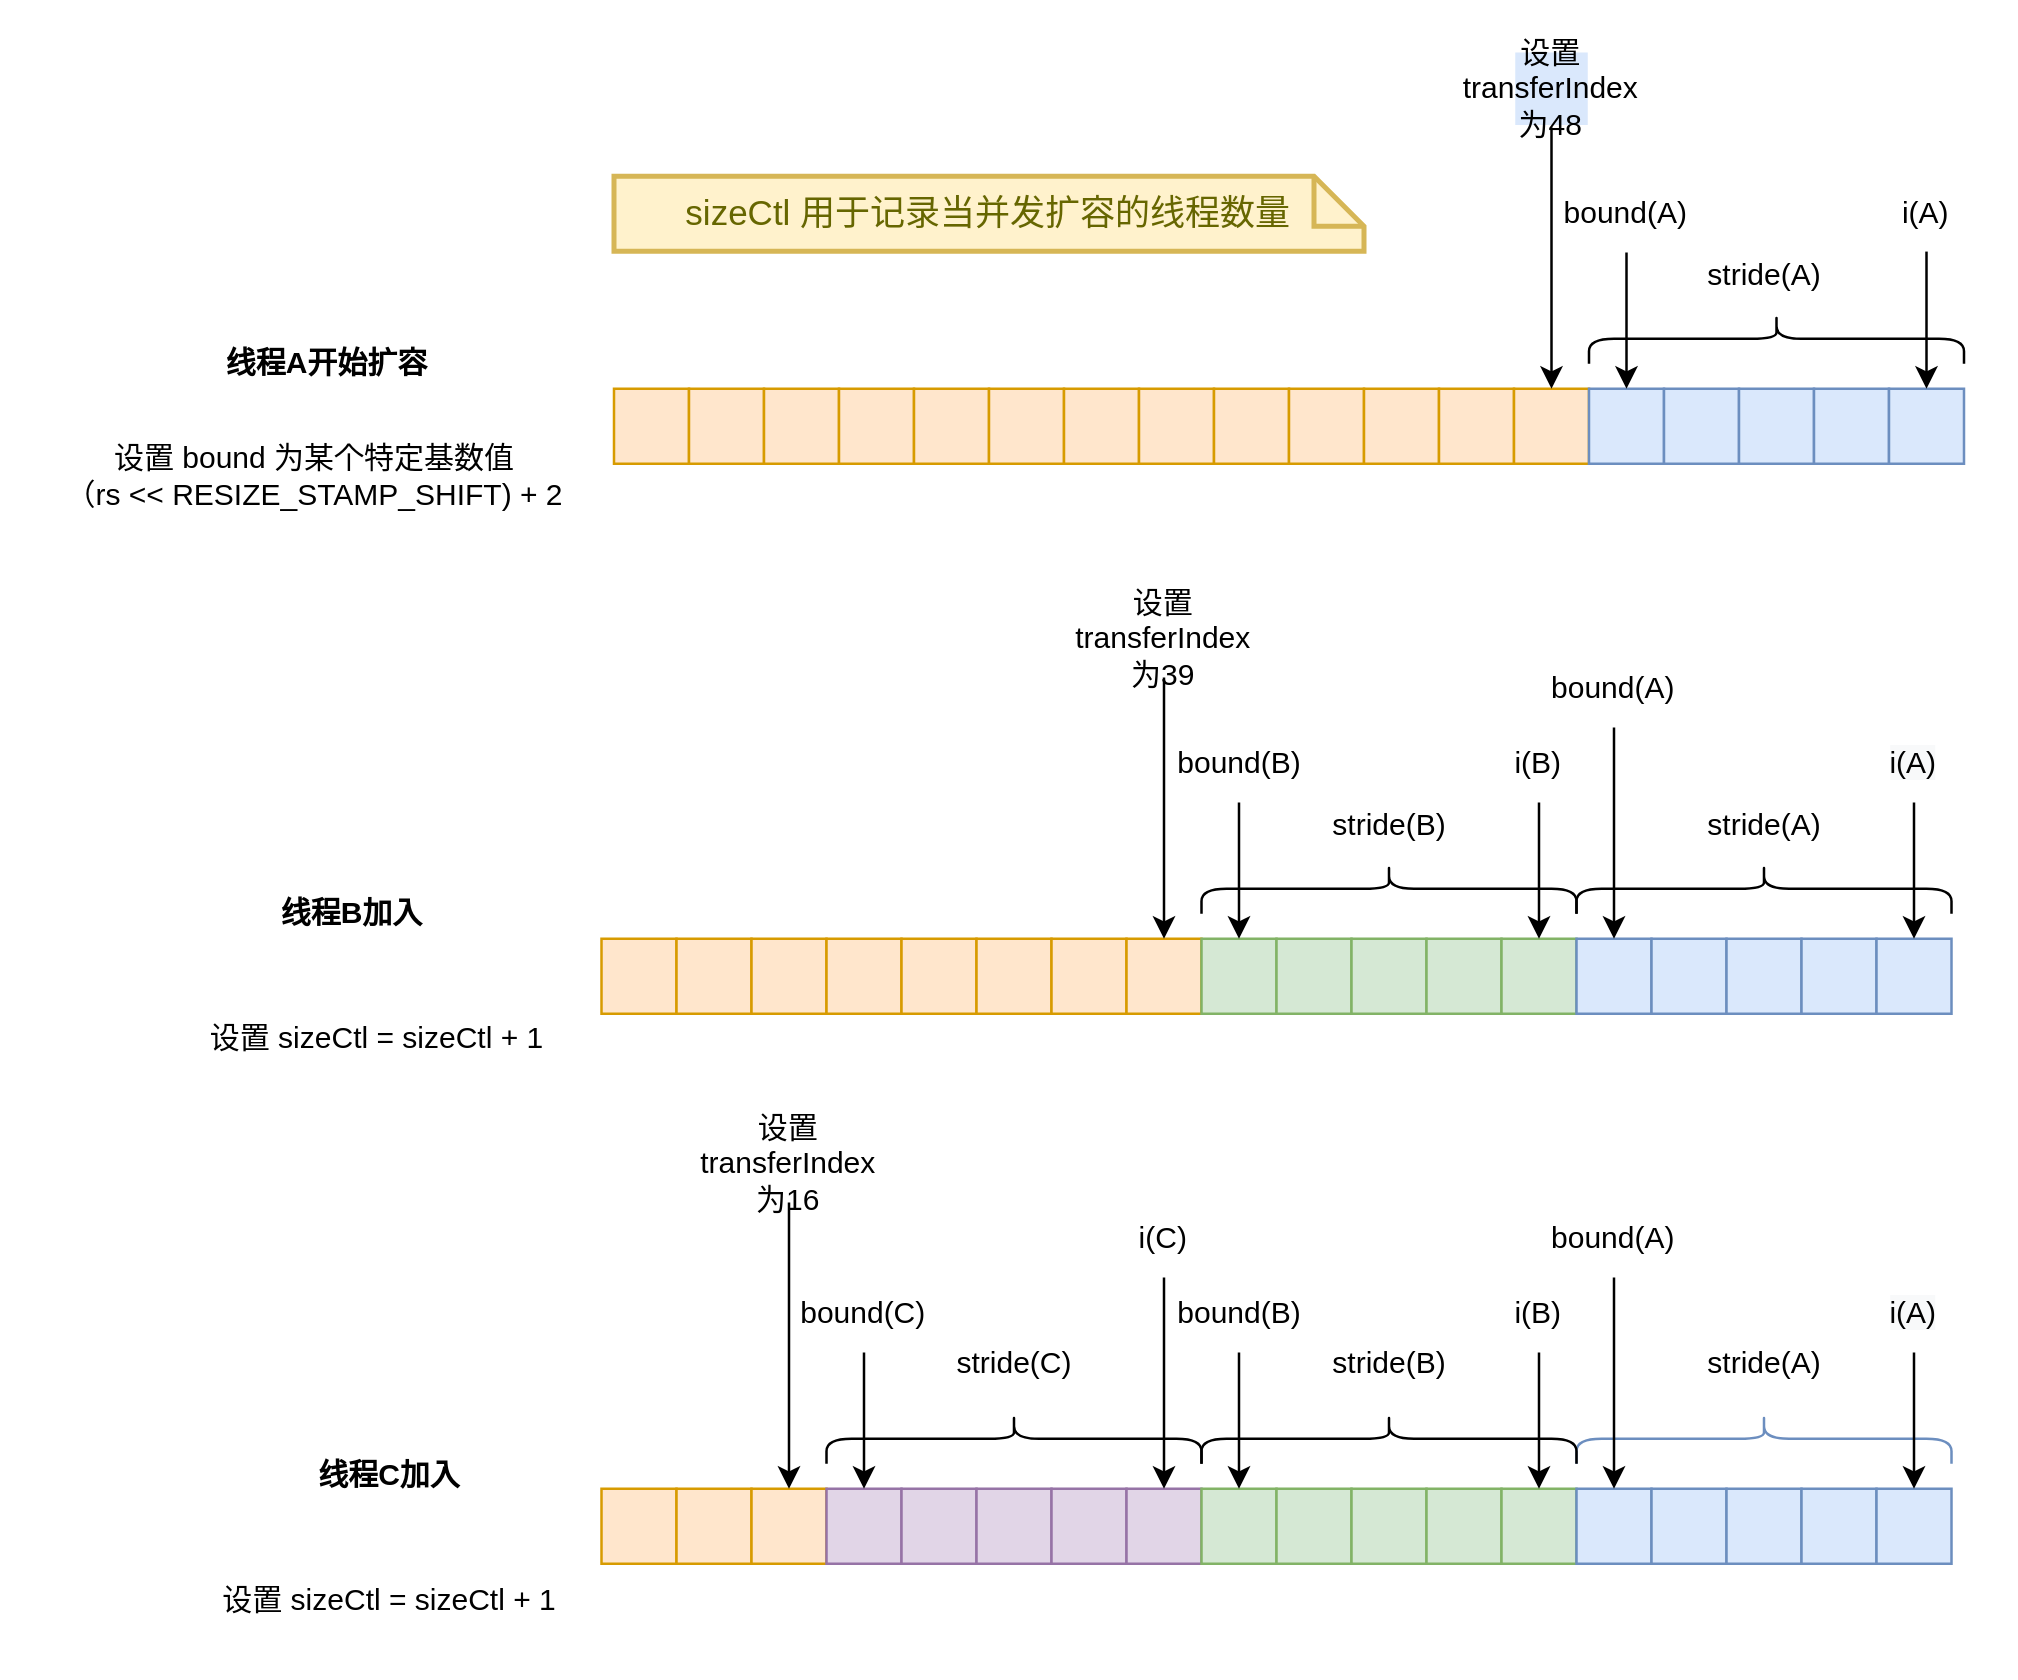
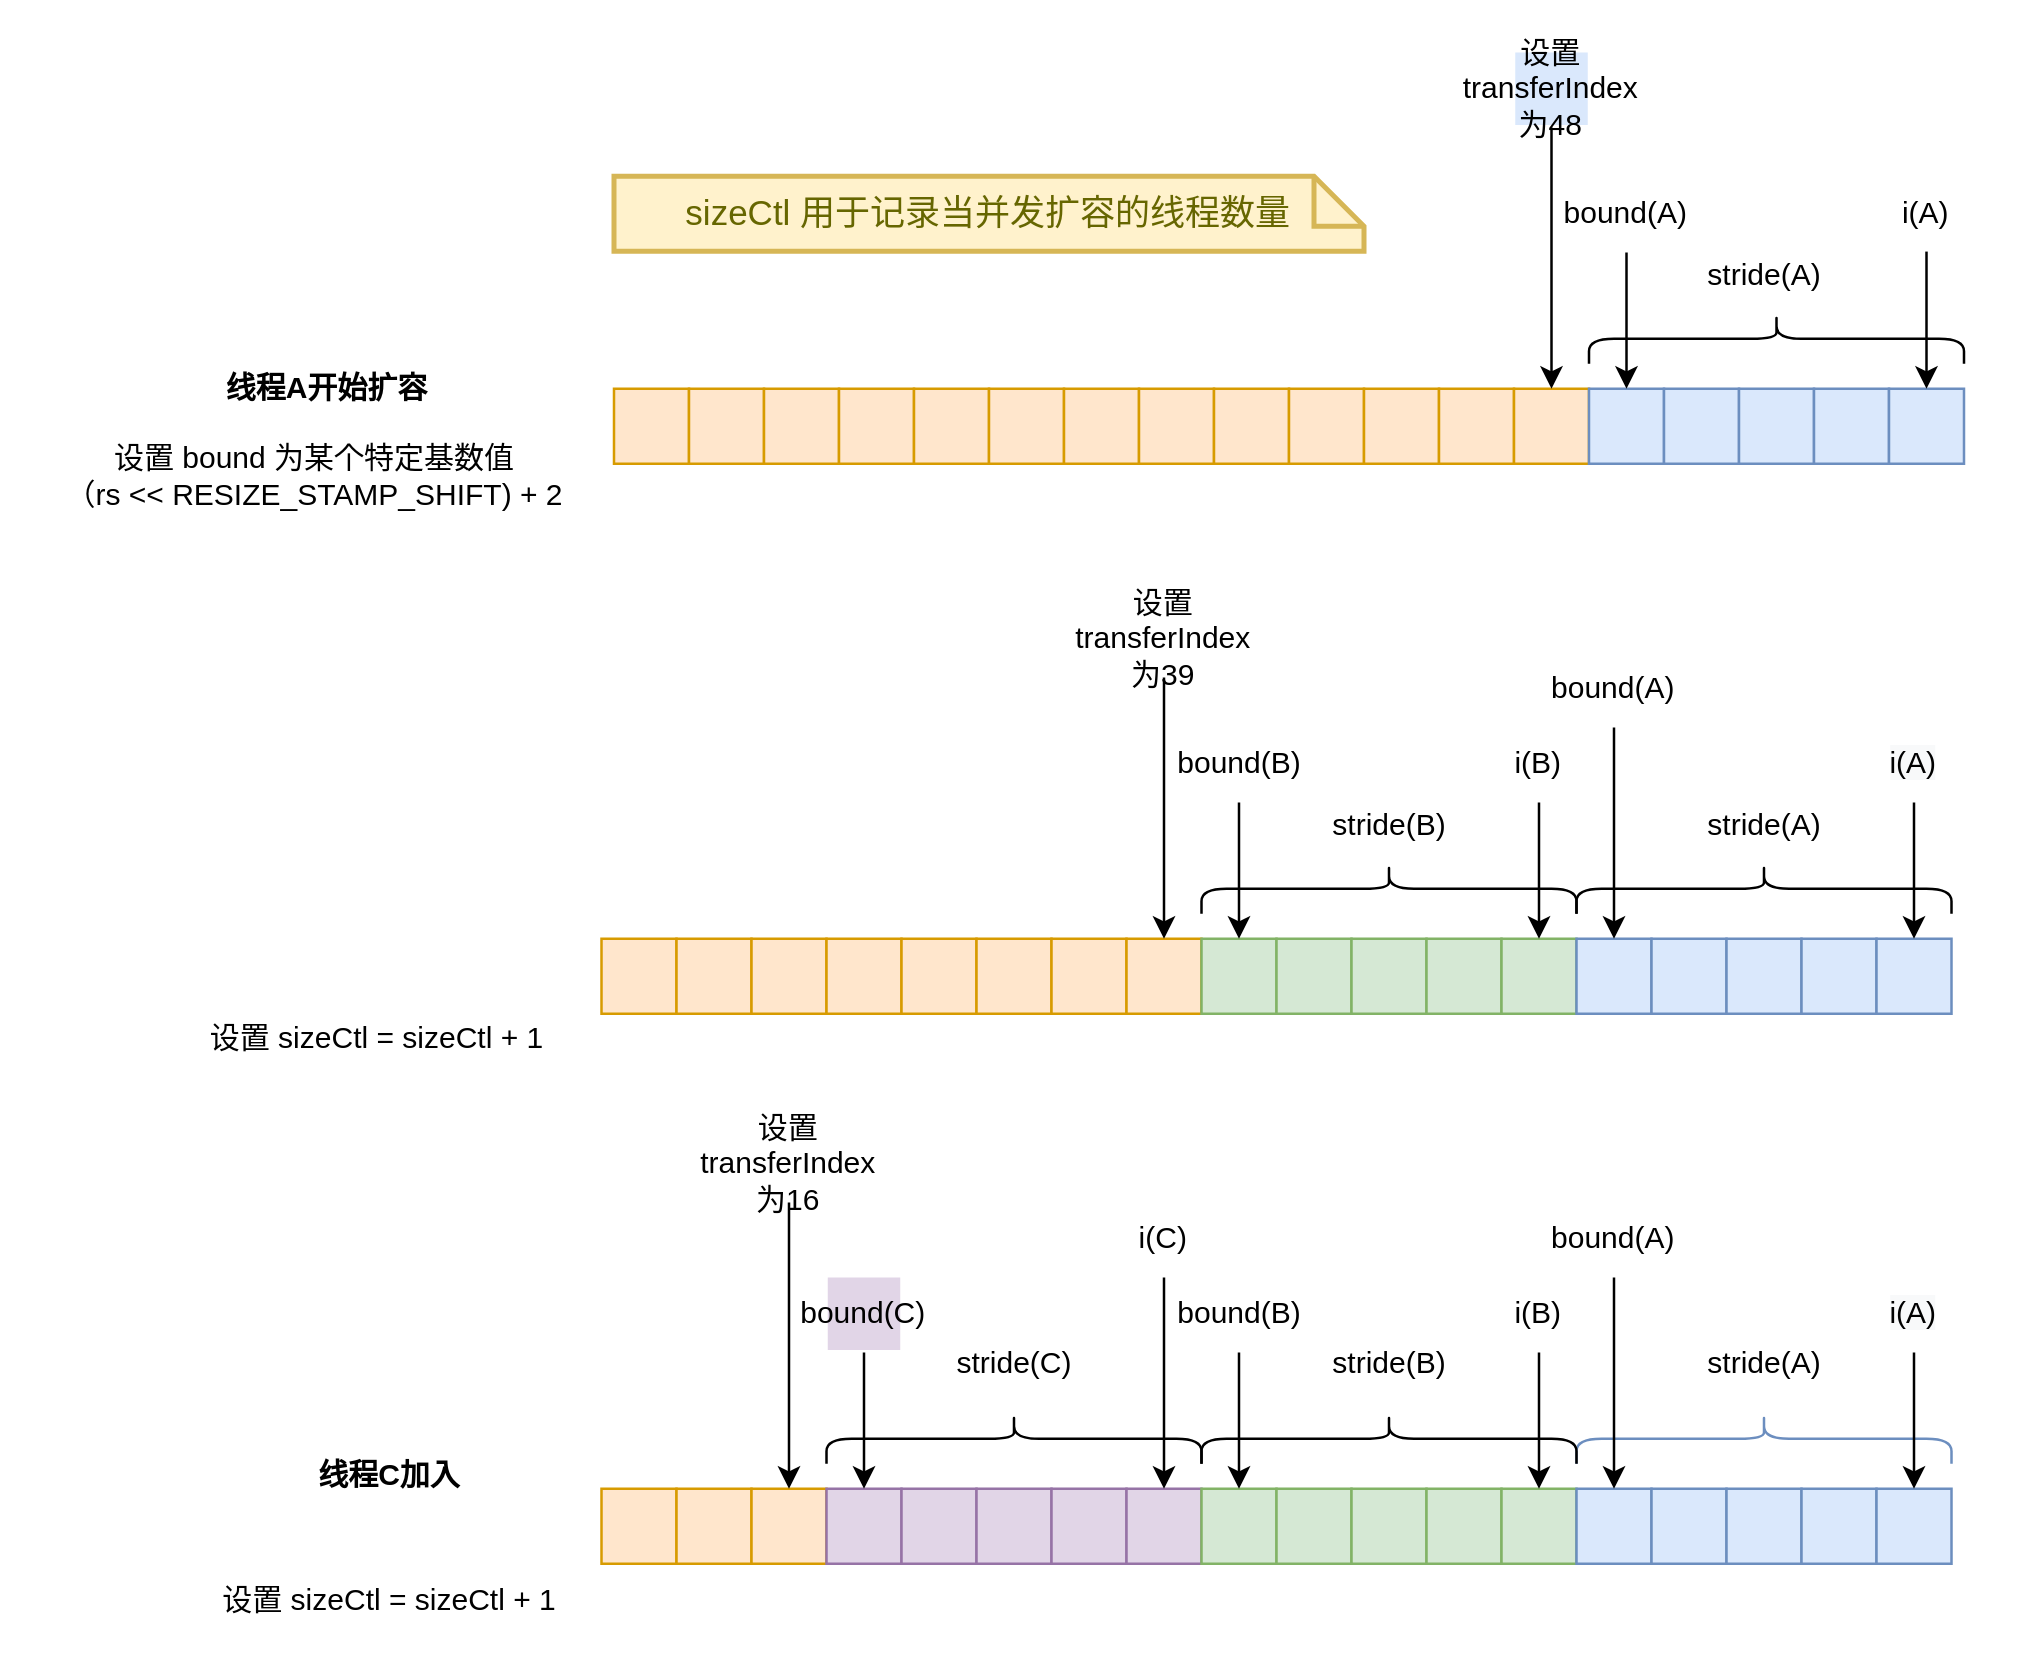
node "线程A开始扩容": moved (326, 364) -> (326, 389)
node "线程B加入": removed
node "bound(C)": fillcolor #ffffff -> #e1d5e7
